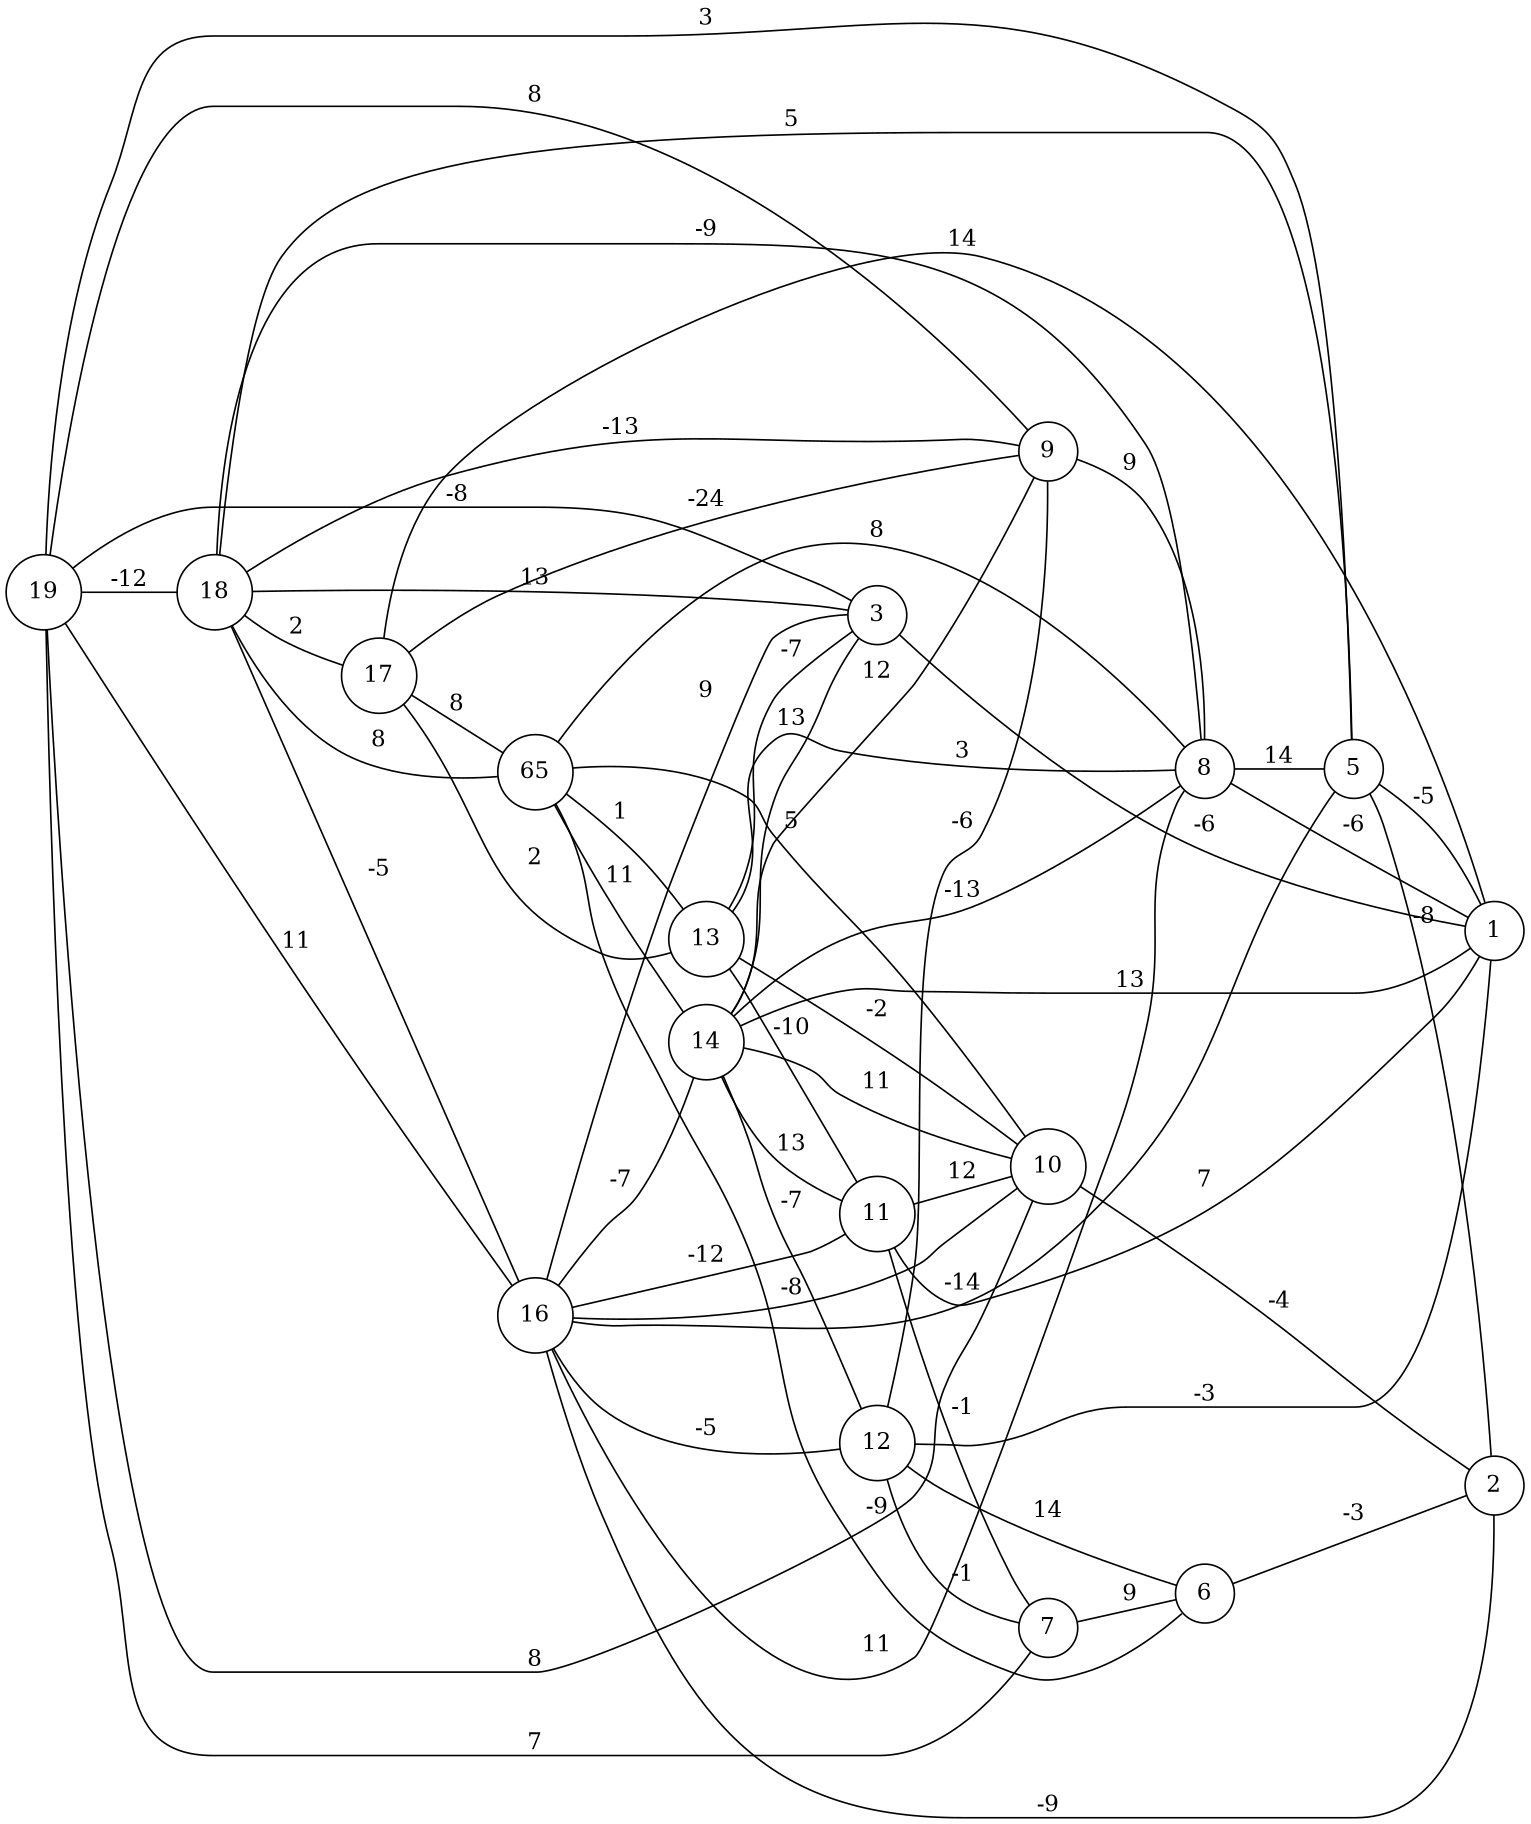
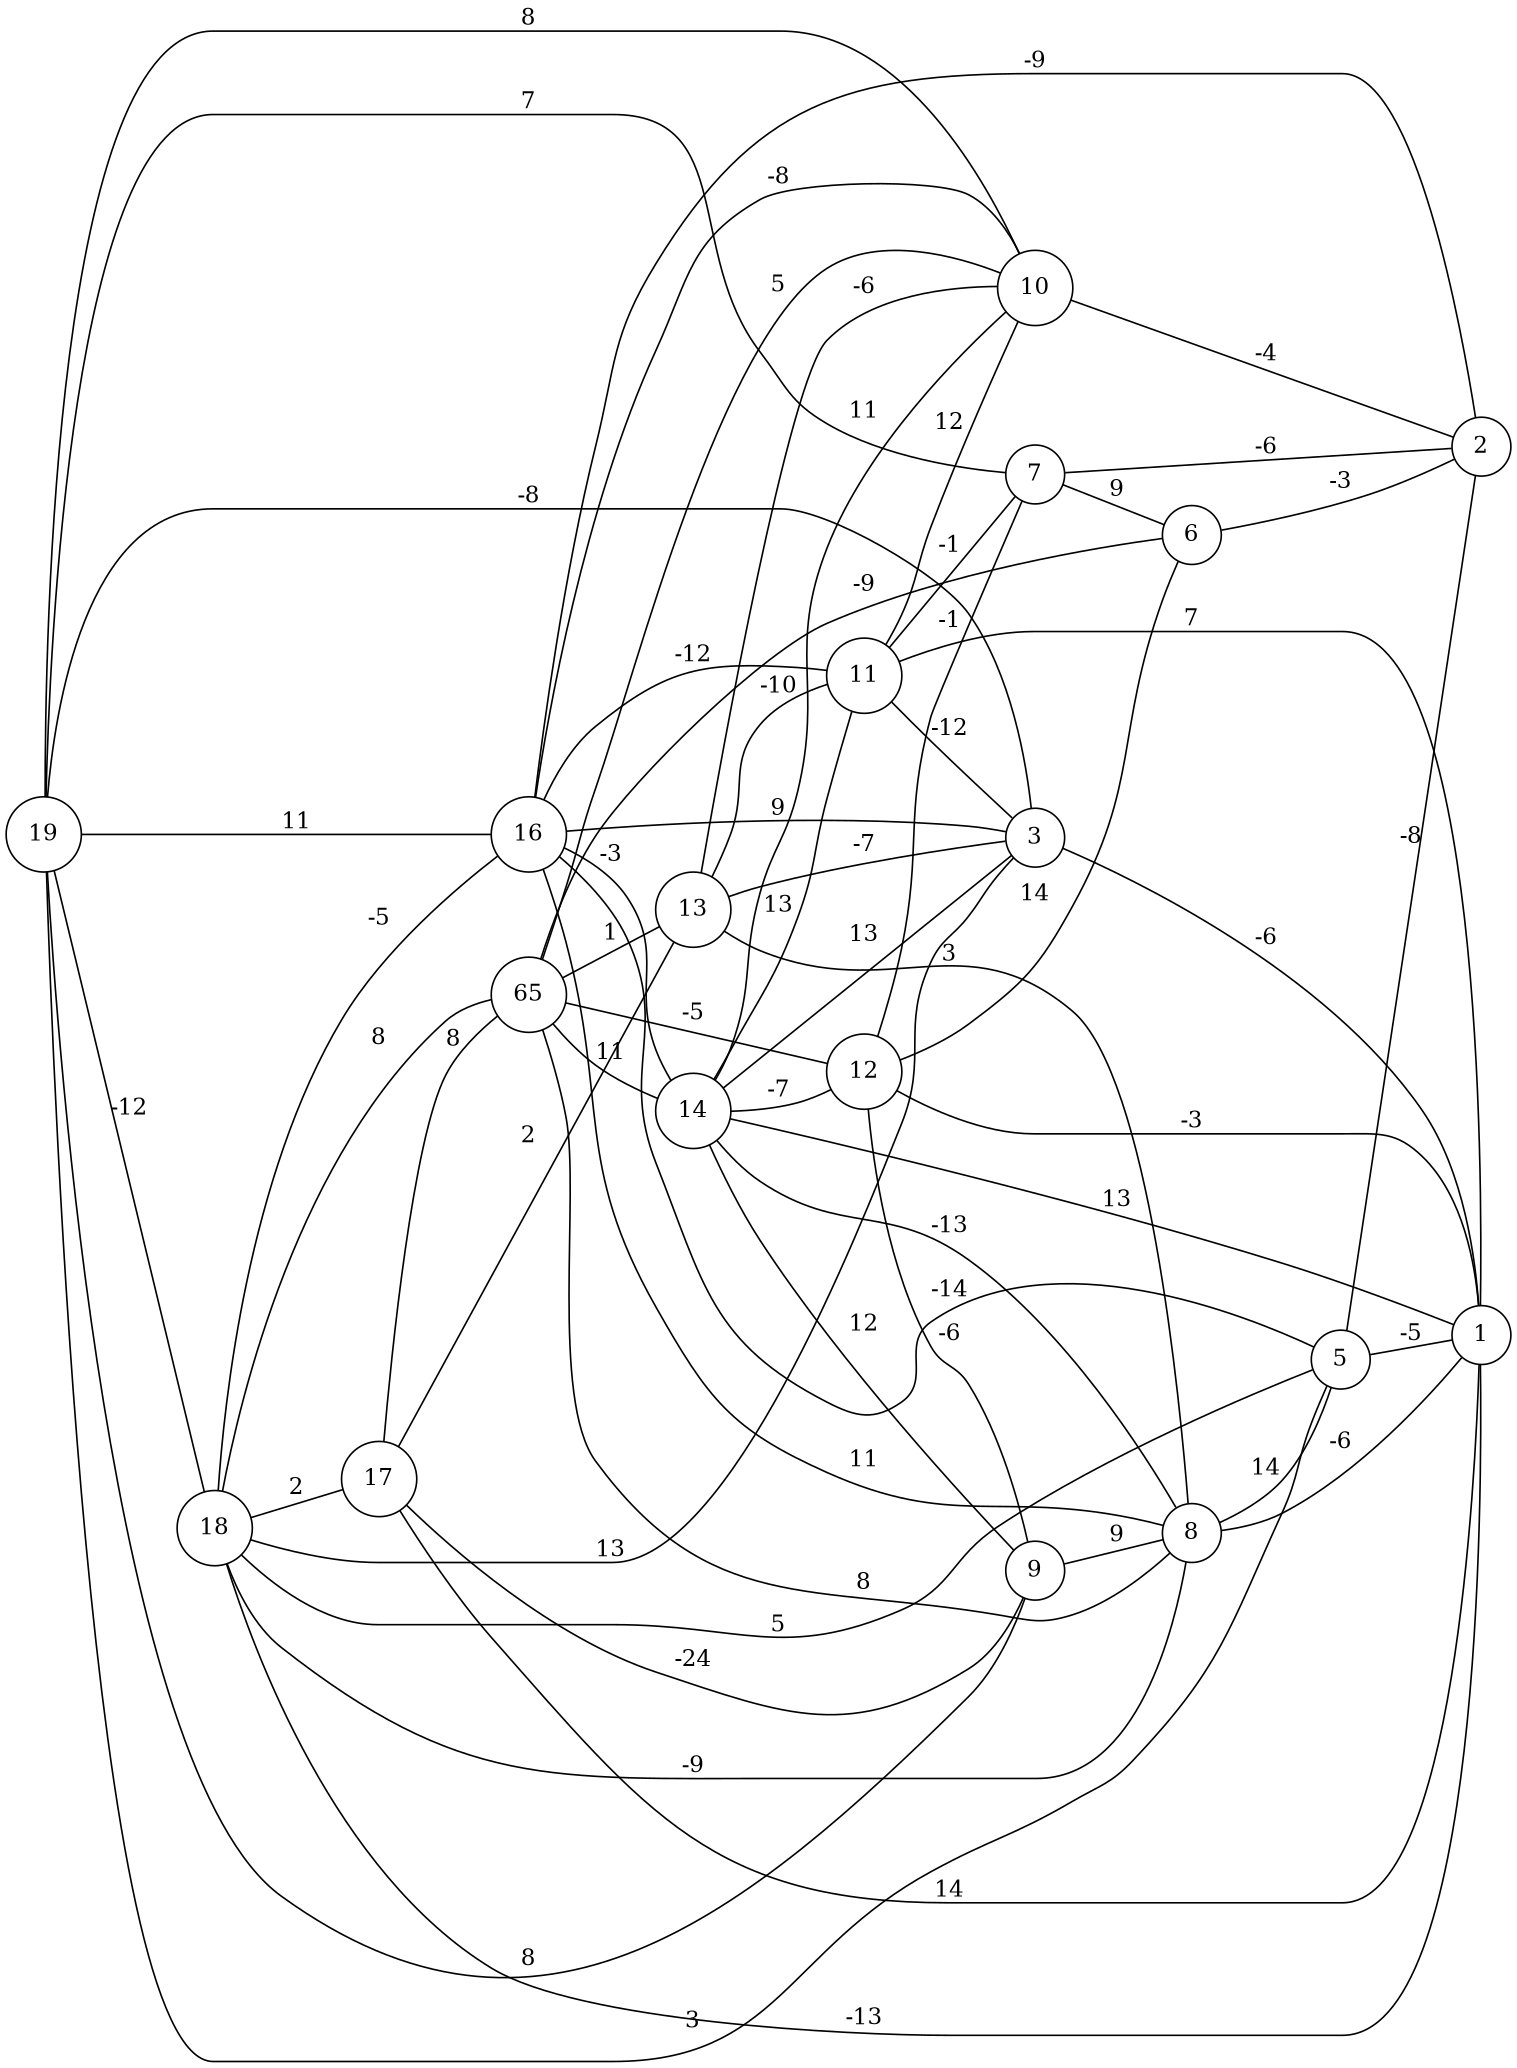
edge "9" -- "18": now "1" -- "18"
edge "2" -- "7": added, label "-6"
edge "11" -- "3": added, label "-12"
edge "13" -- "10": label "-2" -> "-6"
edge "14" -- "16": label "-7" -> "-3"
edge "16" -- "12": now "65" -- "12"
